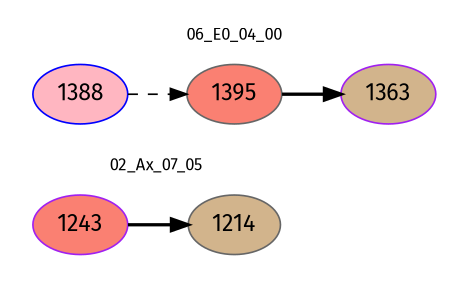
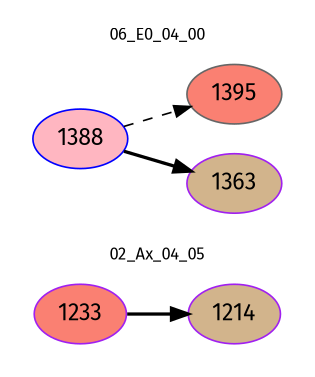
edge "1395" -> "1363": now "1388" -> "1363"
cluster "02_Ax_07_05": label "02_Ax_07_05" -> "02_Ax_04_05"
node "1243": label "1243" -> "1233"
node "1214": color gray40 -> purple
